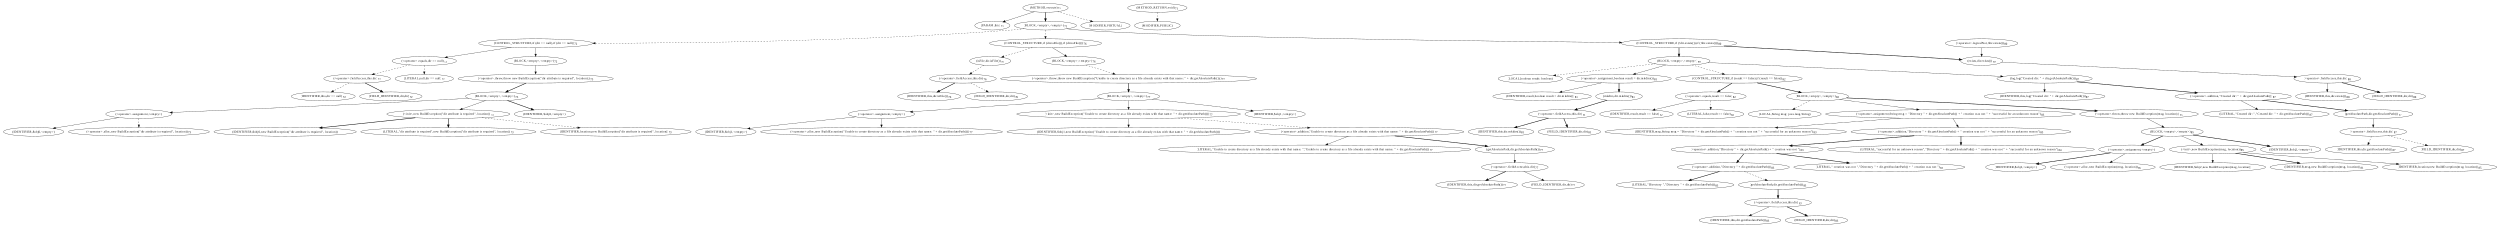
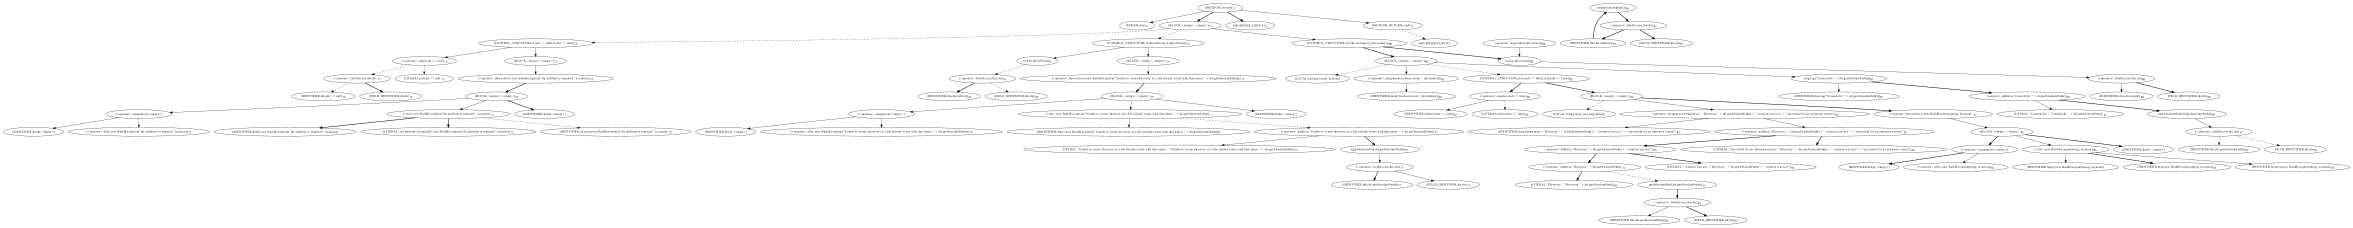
edge "(METHOD,execute)" -> "(MODIFIER,VIRTUAL)": style dashed -> bold
edge "(METHOD,execute)" -> "(METHOD_RETURN,void)": added
edge "(CONTROL_STRUCTURE,if (dir.isFile()),if (dir.isFile()))" -> "(isFile,dir.isFile())": style dashed -> solid
edge "(<operator>.assignment,boolean result = dir.mkdirs())" -> "(mkdirs,dir.mkdirs())": now "(IDENTIFIER,this,dir.mkdirs())" -> "(mkdirs,dir.mkdirs())"
